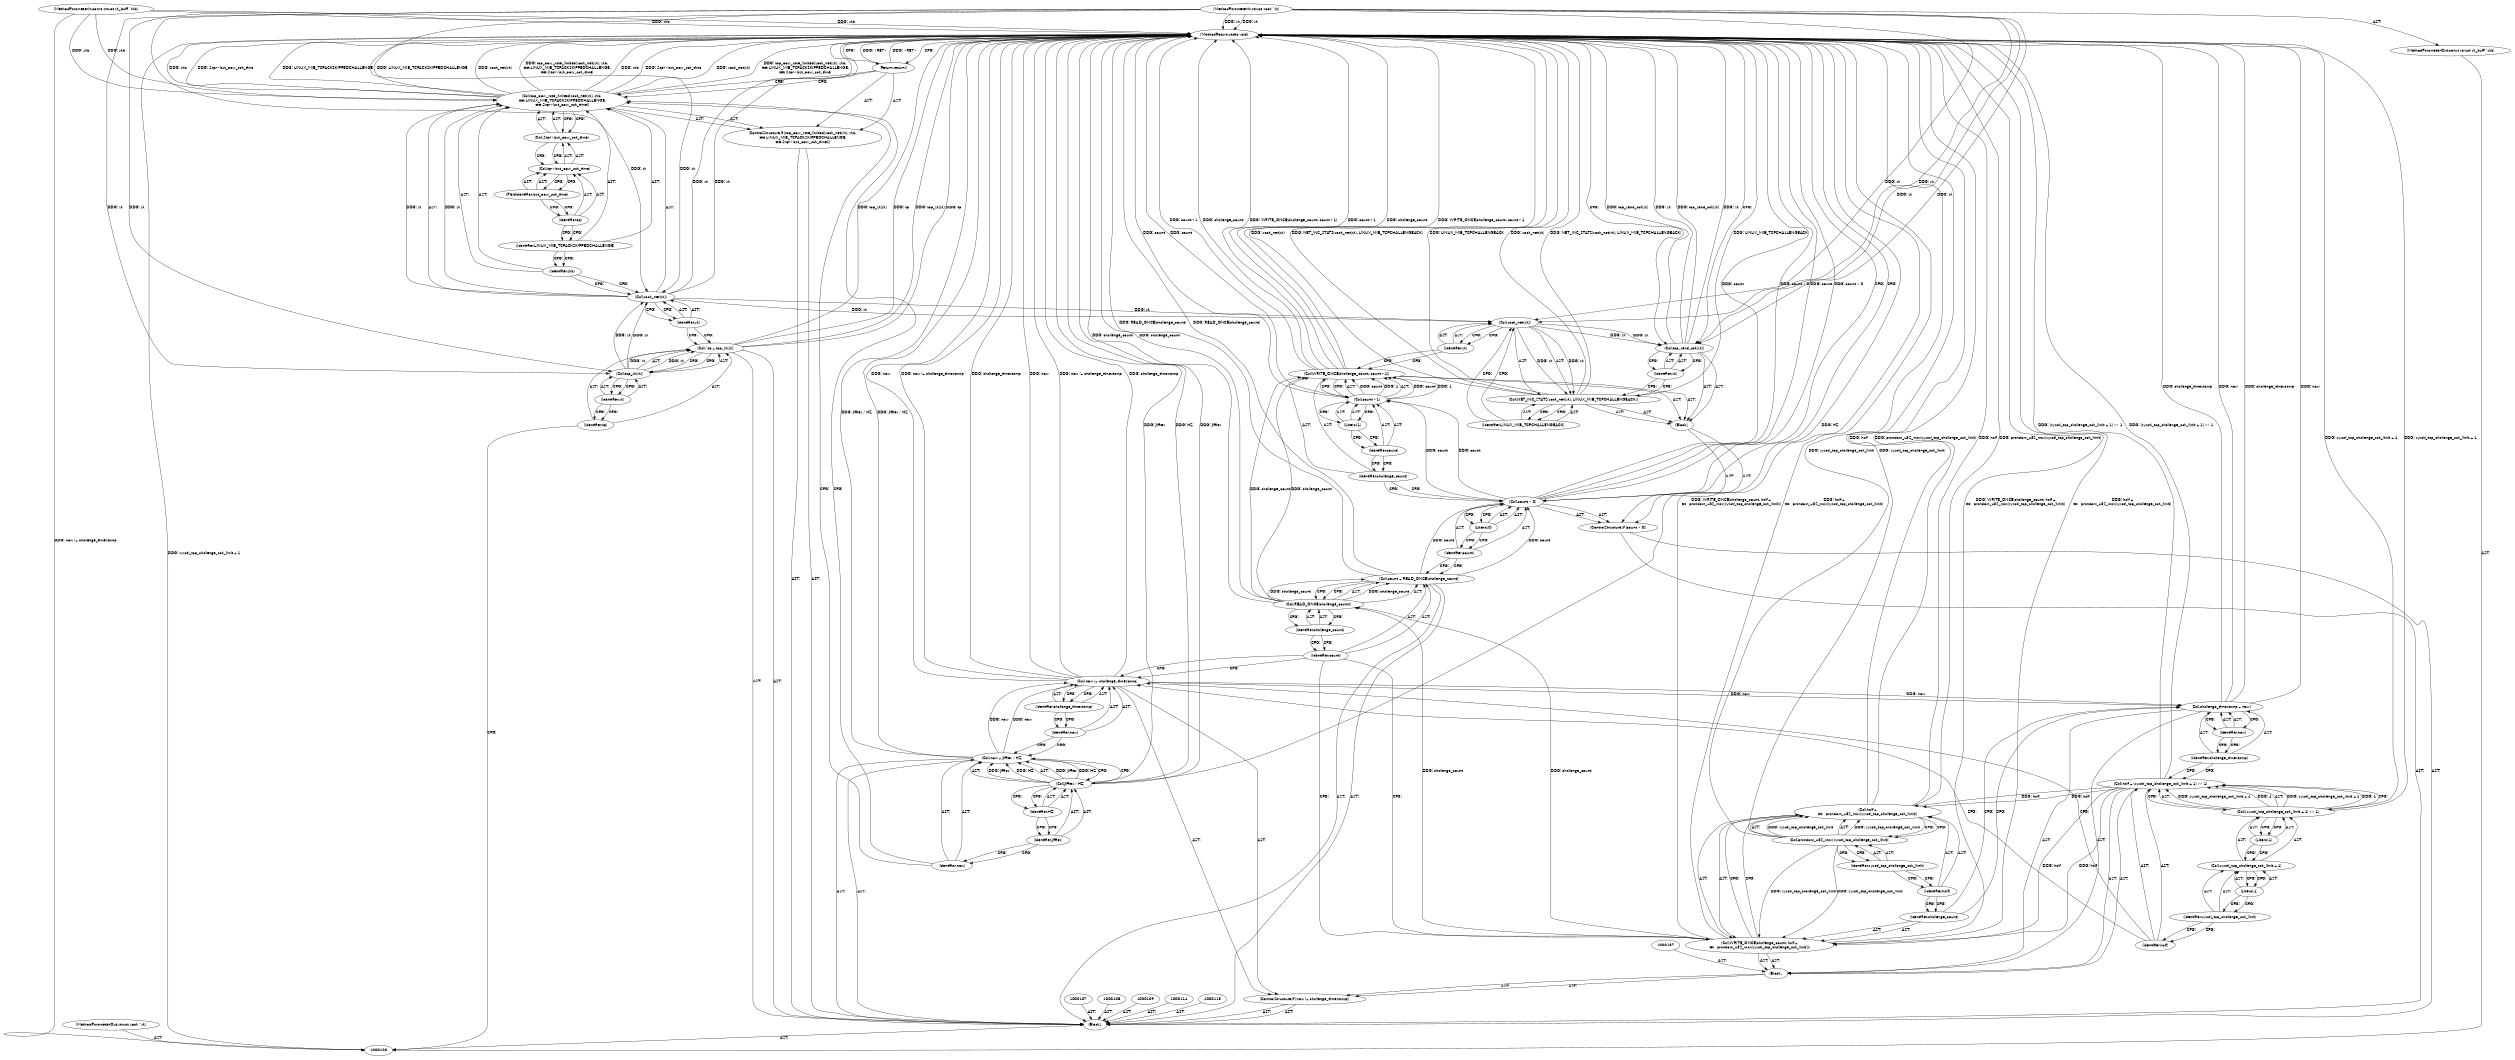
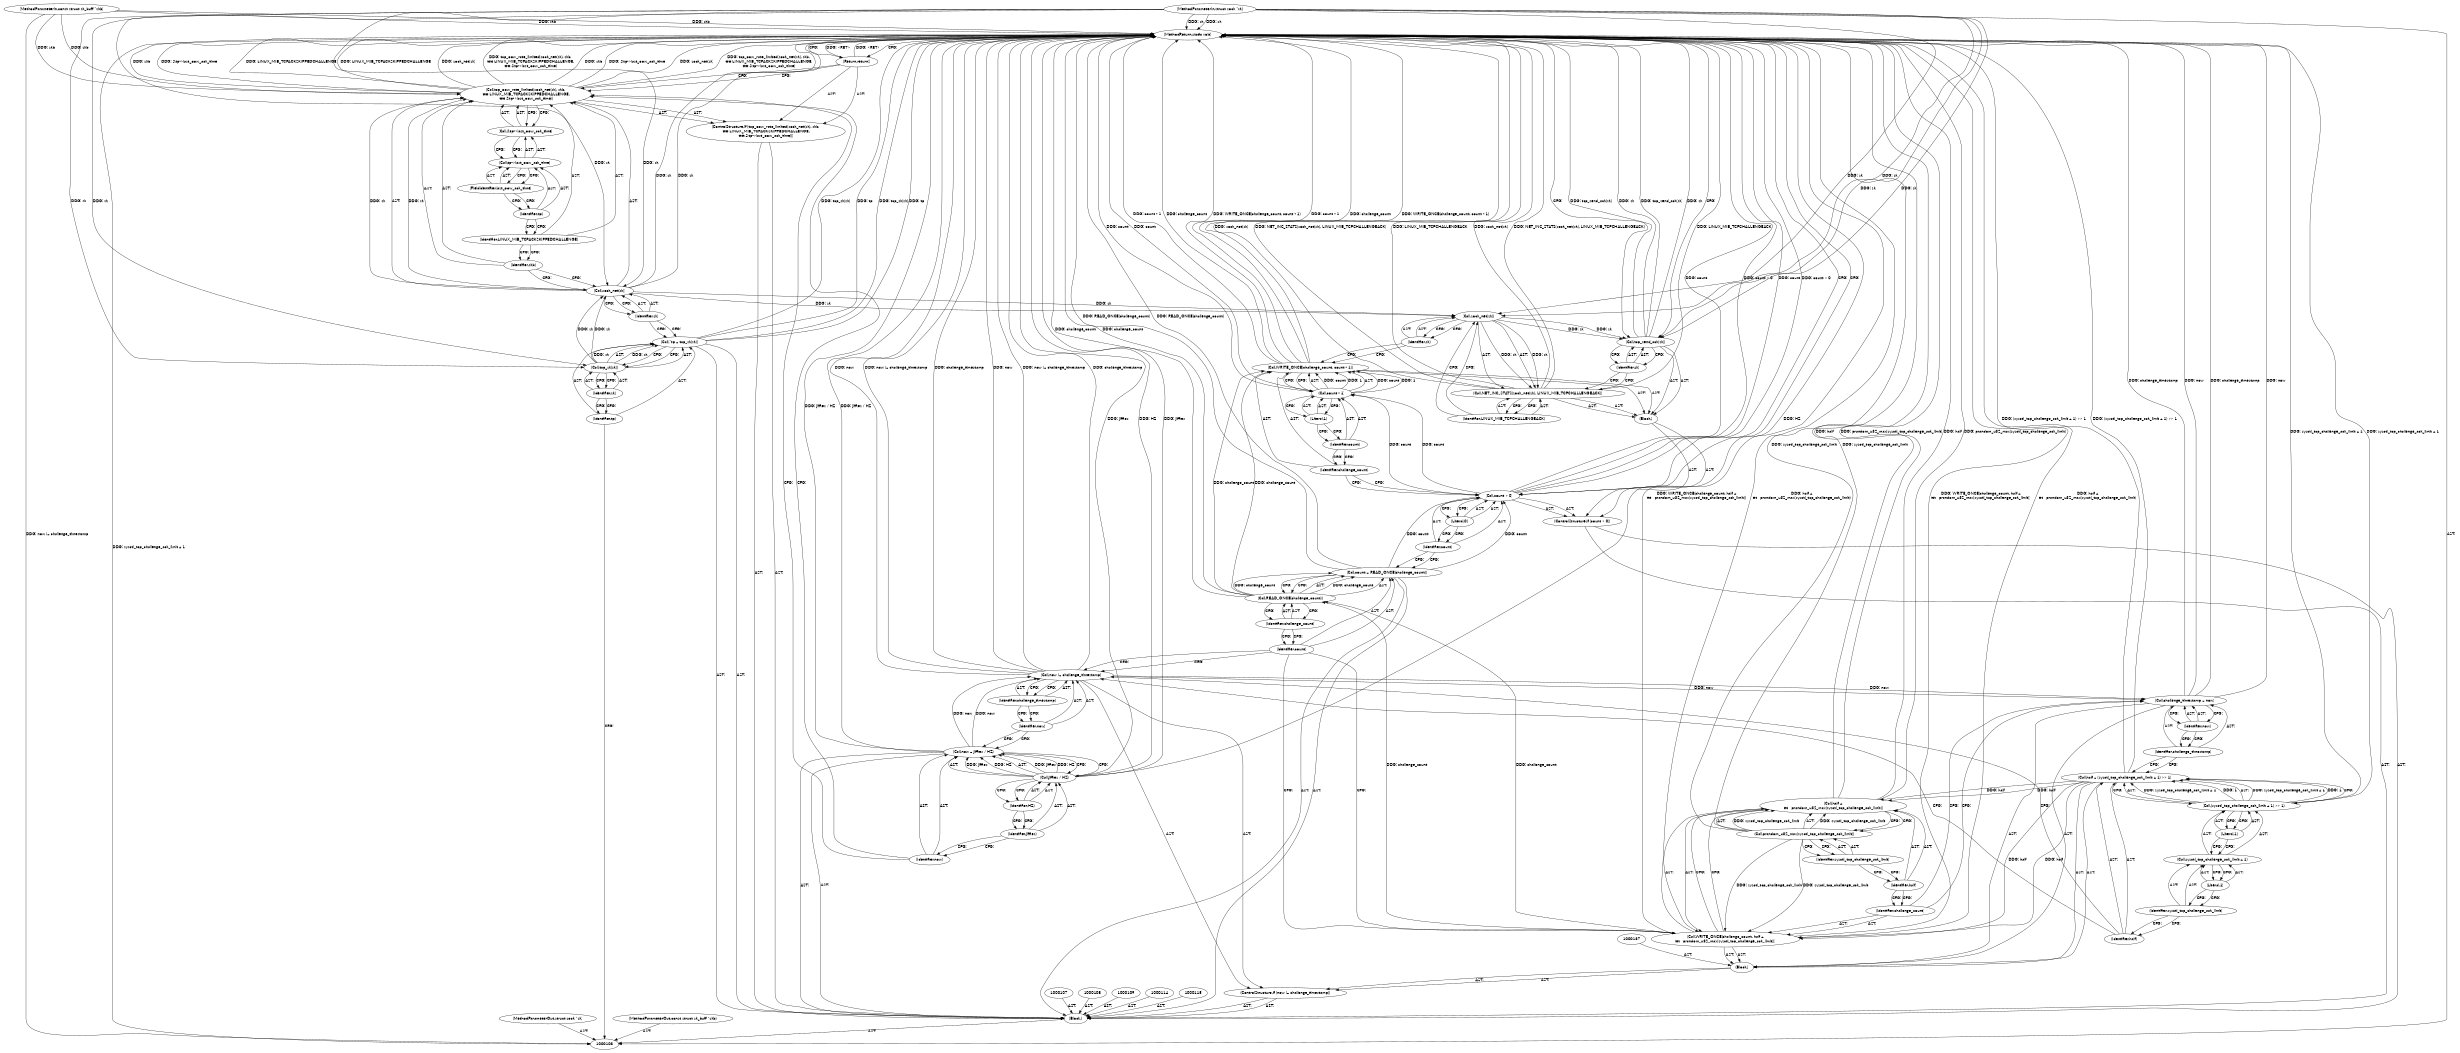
edge "(MethodParameterIn,struct sock *sk)" -> "(MethodParameterOut,const struct sk_buff *skb)": now "(MethodParameterIn,struct sock *sk)" -> "1000103"
